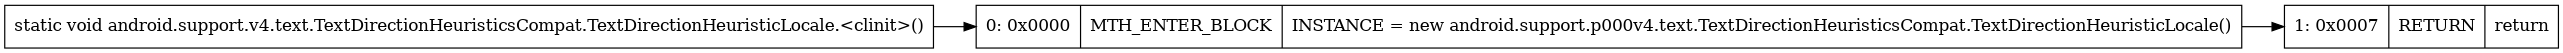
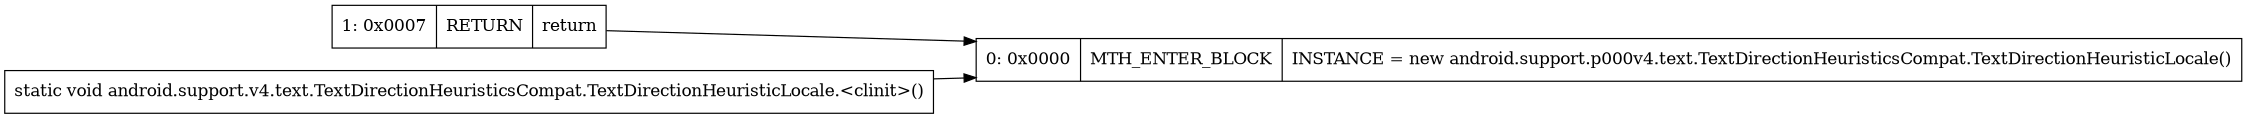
edge "0: 0x0000" -> "1: 0x0007": reversed
